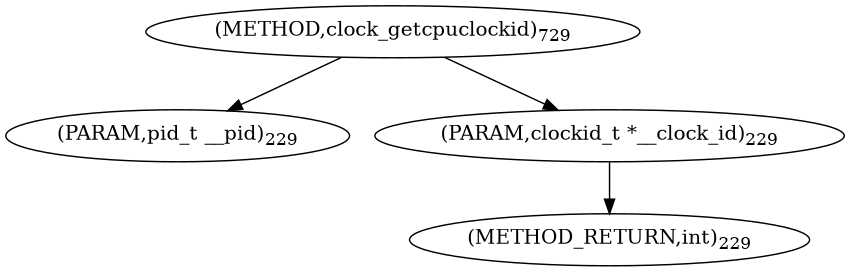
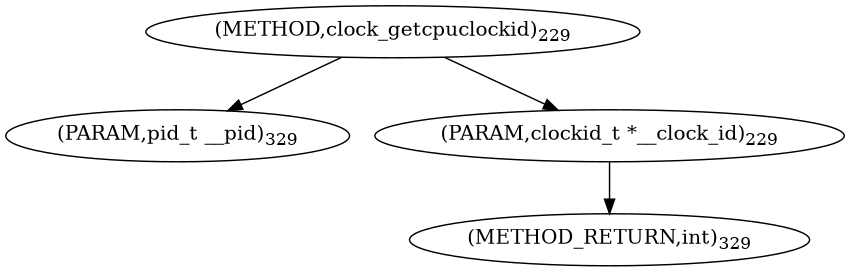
node "(METHOD,clock_getcpuclockid)": text "729" -> "229"
node "(PARAM,pid_t __pid)": text "229" -> "329"
node "(METHOD_RETURN,int)": text "229" -> "329"
